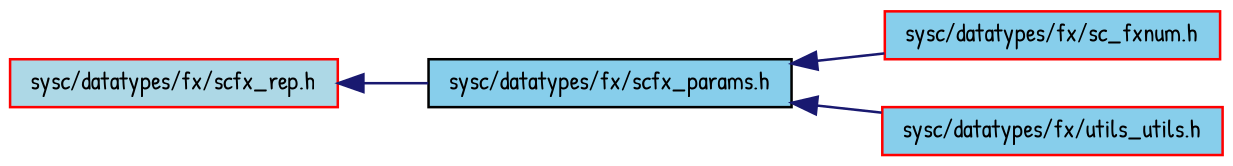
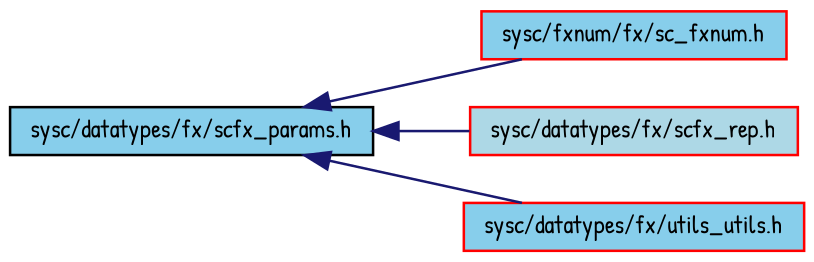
node "sysc/datatypes/fx/sc_fxnum.h": label "sysc/datatypes/fx/sc_fxnum.h" -> "sysc/fxnum/fx/sc_fxnum.h"
edge "sysc/datatypes/fx/scfx_params.h" -> "sysc/datatypes/fx/scfx_rep.h": reversed
